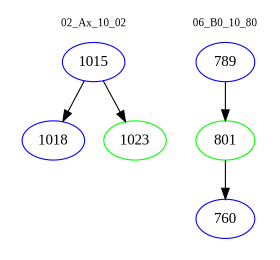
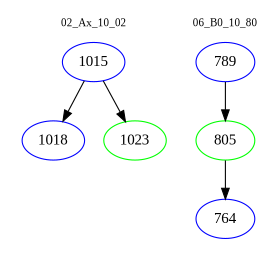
node "801": label "801" -> "805"
node "760": label "760" -> "764"
